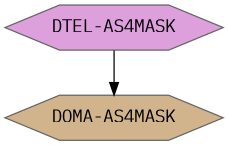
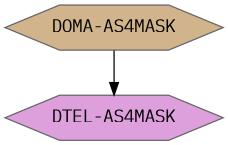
edge "DTEL-AS4MASK" -> "DOMA-AS4MASK": reversed
